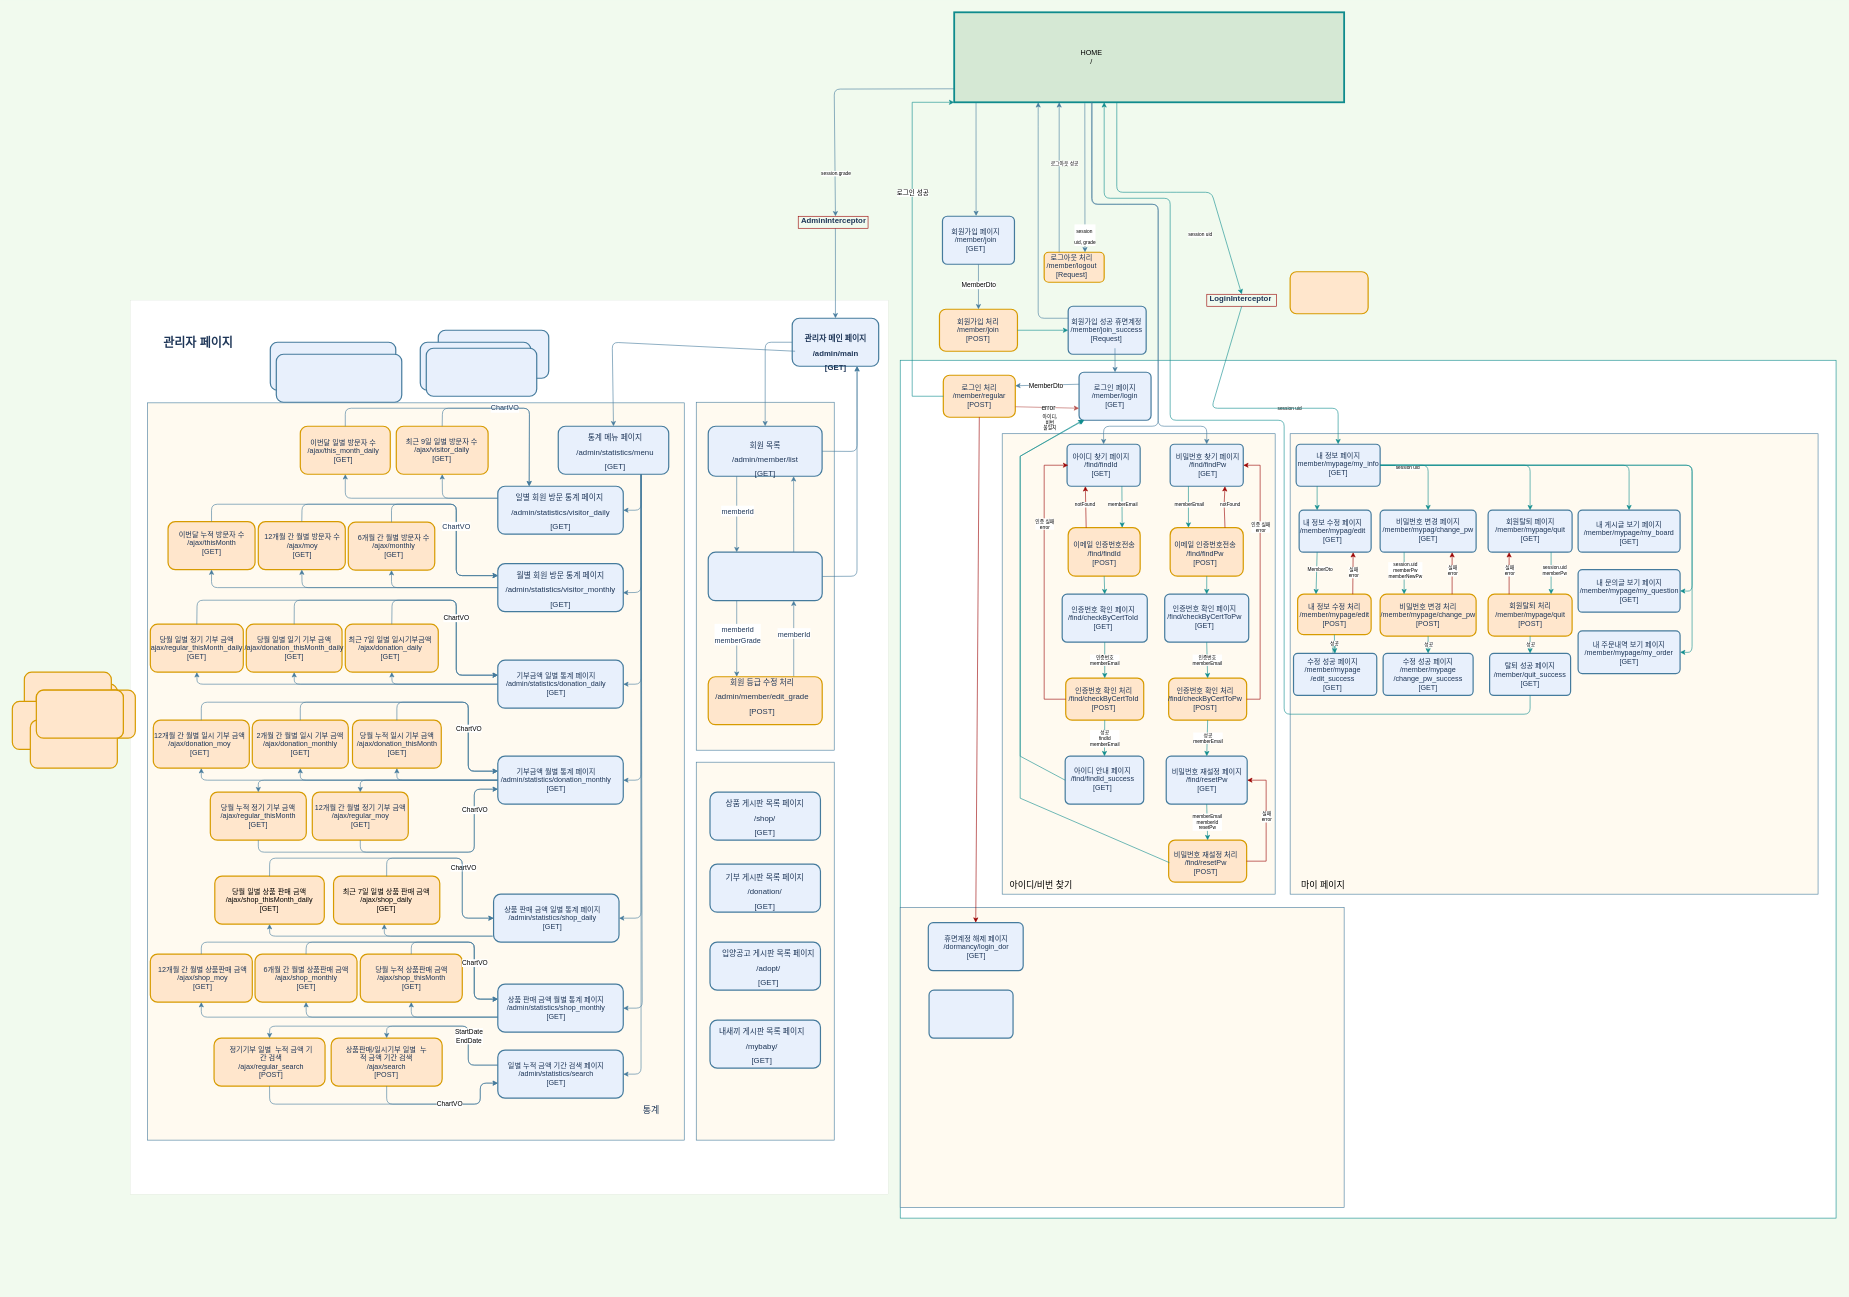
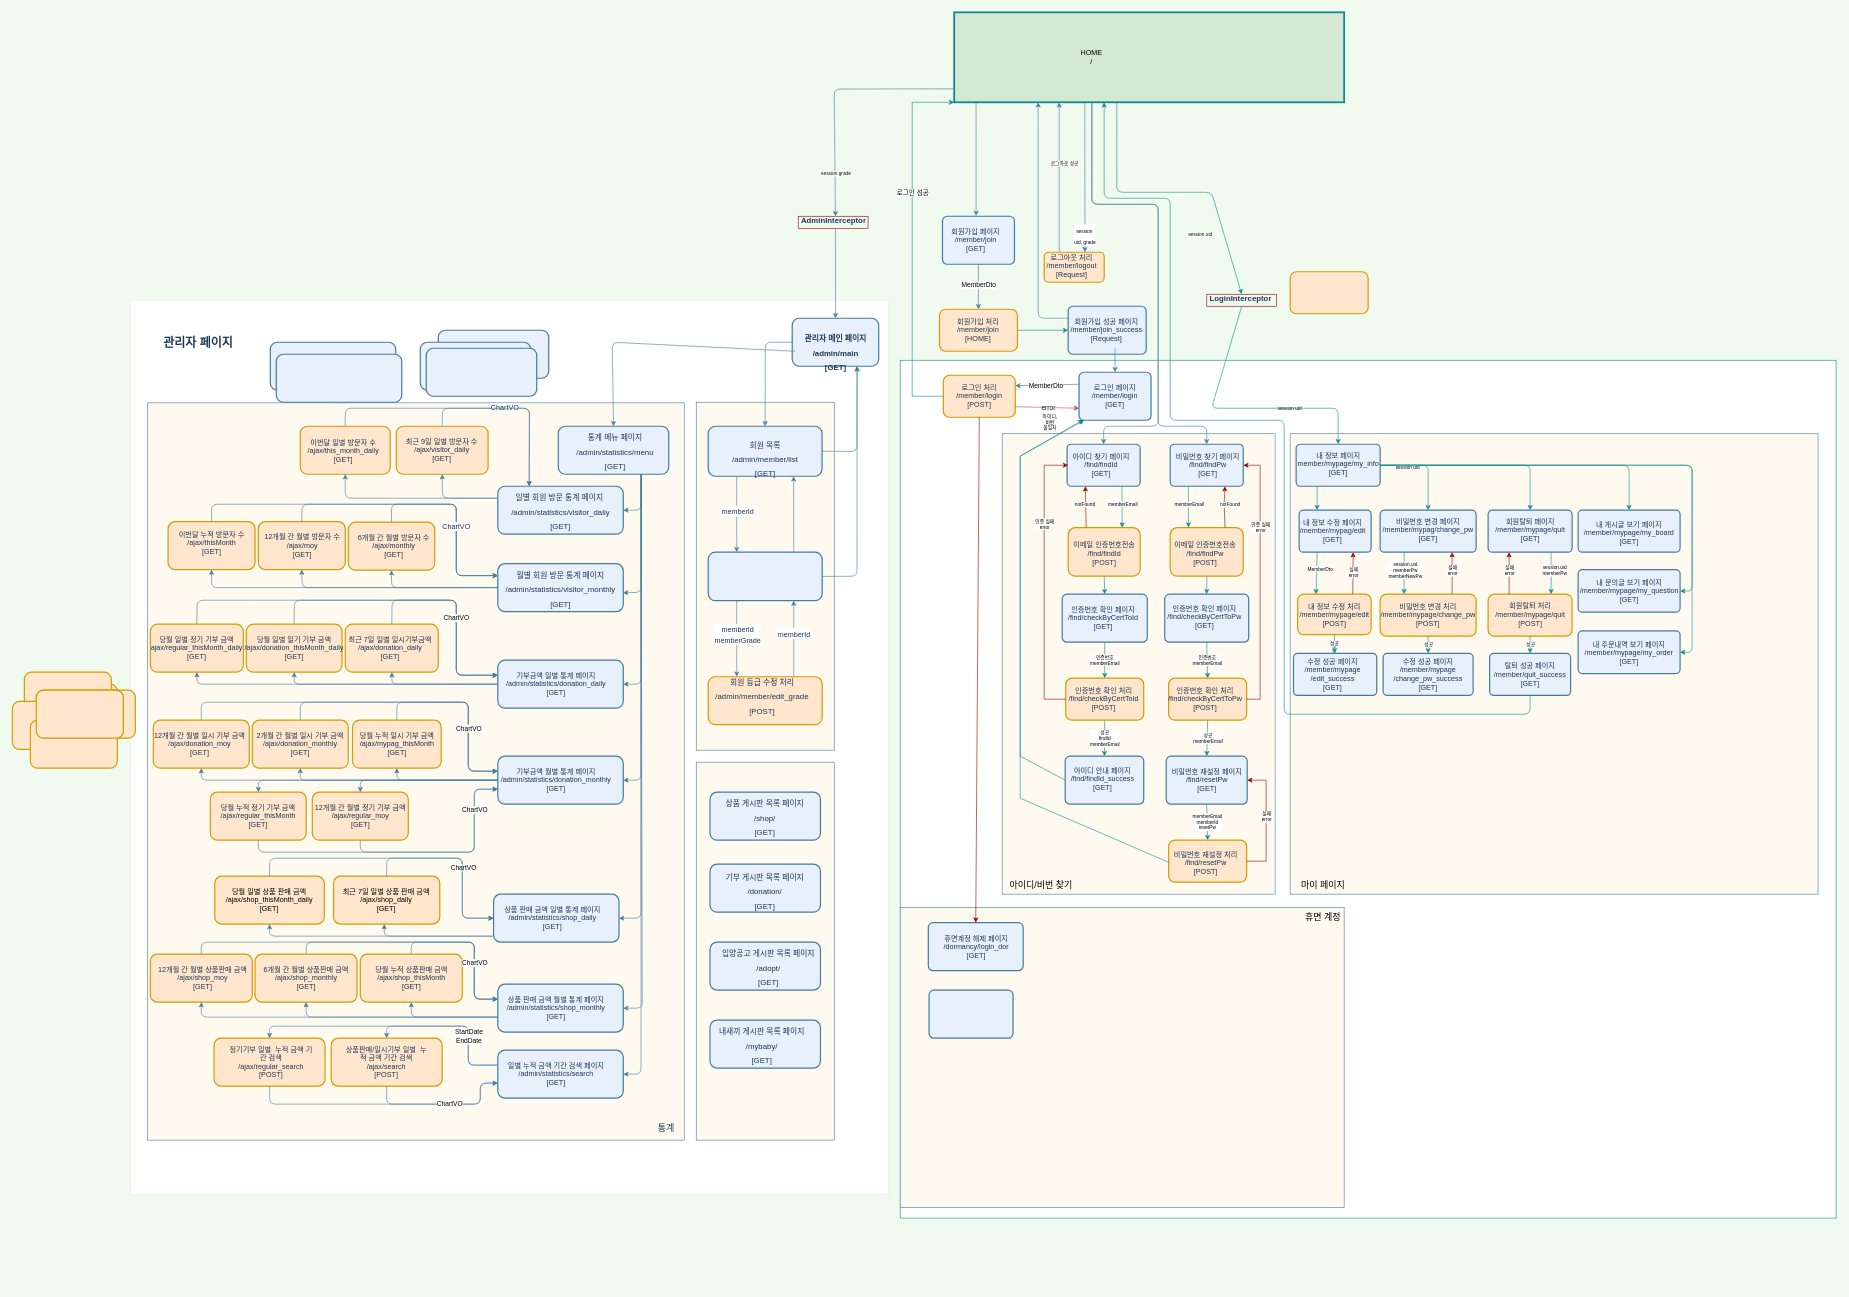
node "회원가입 처리 /member/join [POST]": label "회원가입 처리 /member/join [POST]" -> "회원가입 처리 /member/join [HOME]"
node "회원가입 성공 휴면계정 /member/join_success [Request]": label "회원가입 성공 휴면계정 /member/join_success [Request]" -> "회원가입 성공 페이지 /member/join_success [Request]"
node "로그인 처리 /member/regular [POST]": label "로그인 처리 /member/regular [POST]" -> "로그인 처리 /member/login [POST]"
node "당월 누적 일시 기부 금액 /ajax/donation_thisMonth [GET]": label "당월 누적 일시 기부 금액 /ajax/donation_thisMonth [GET]" -> "당월 누적 일시 기부 금액 /ajax/mypag_thisMonth [GET]"
node "휴면 계정": added
node "통계": moved (651, 1110) -> (666, 1128)
